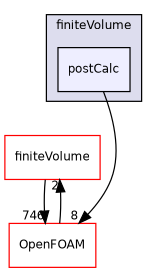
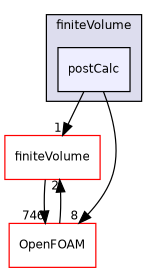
edge "postCalc" -> "finiteVolume": added
